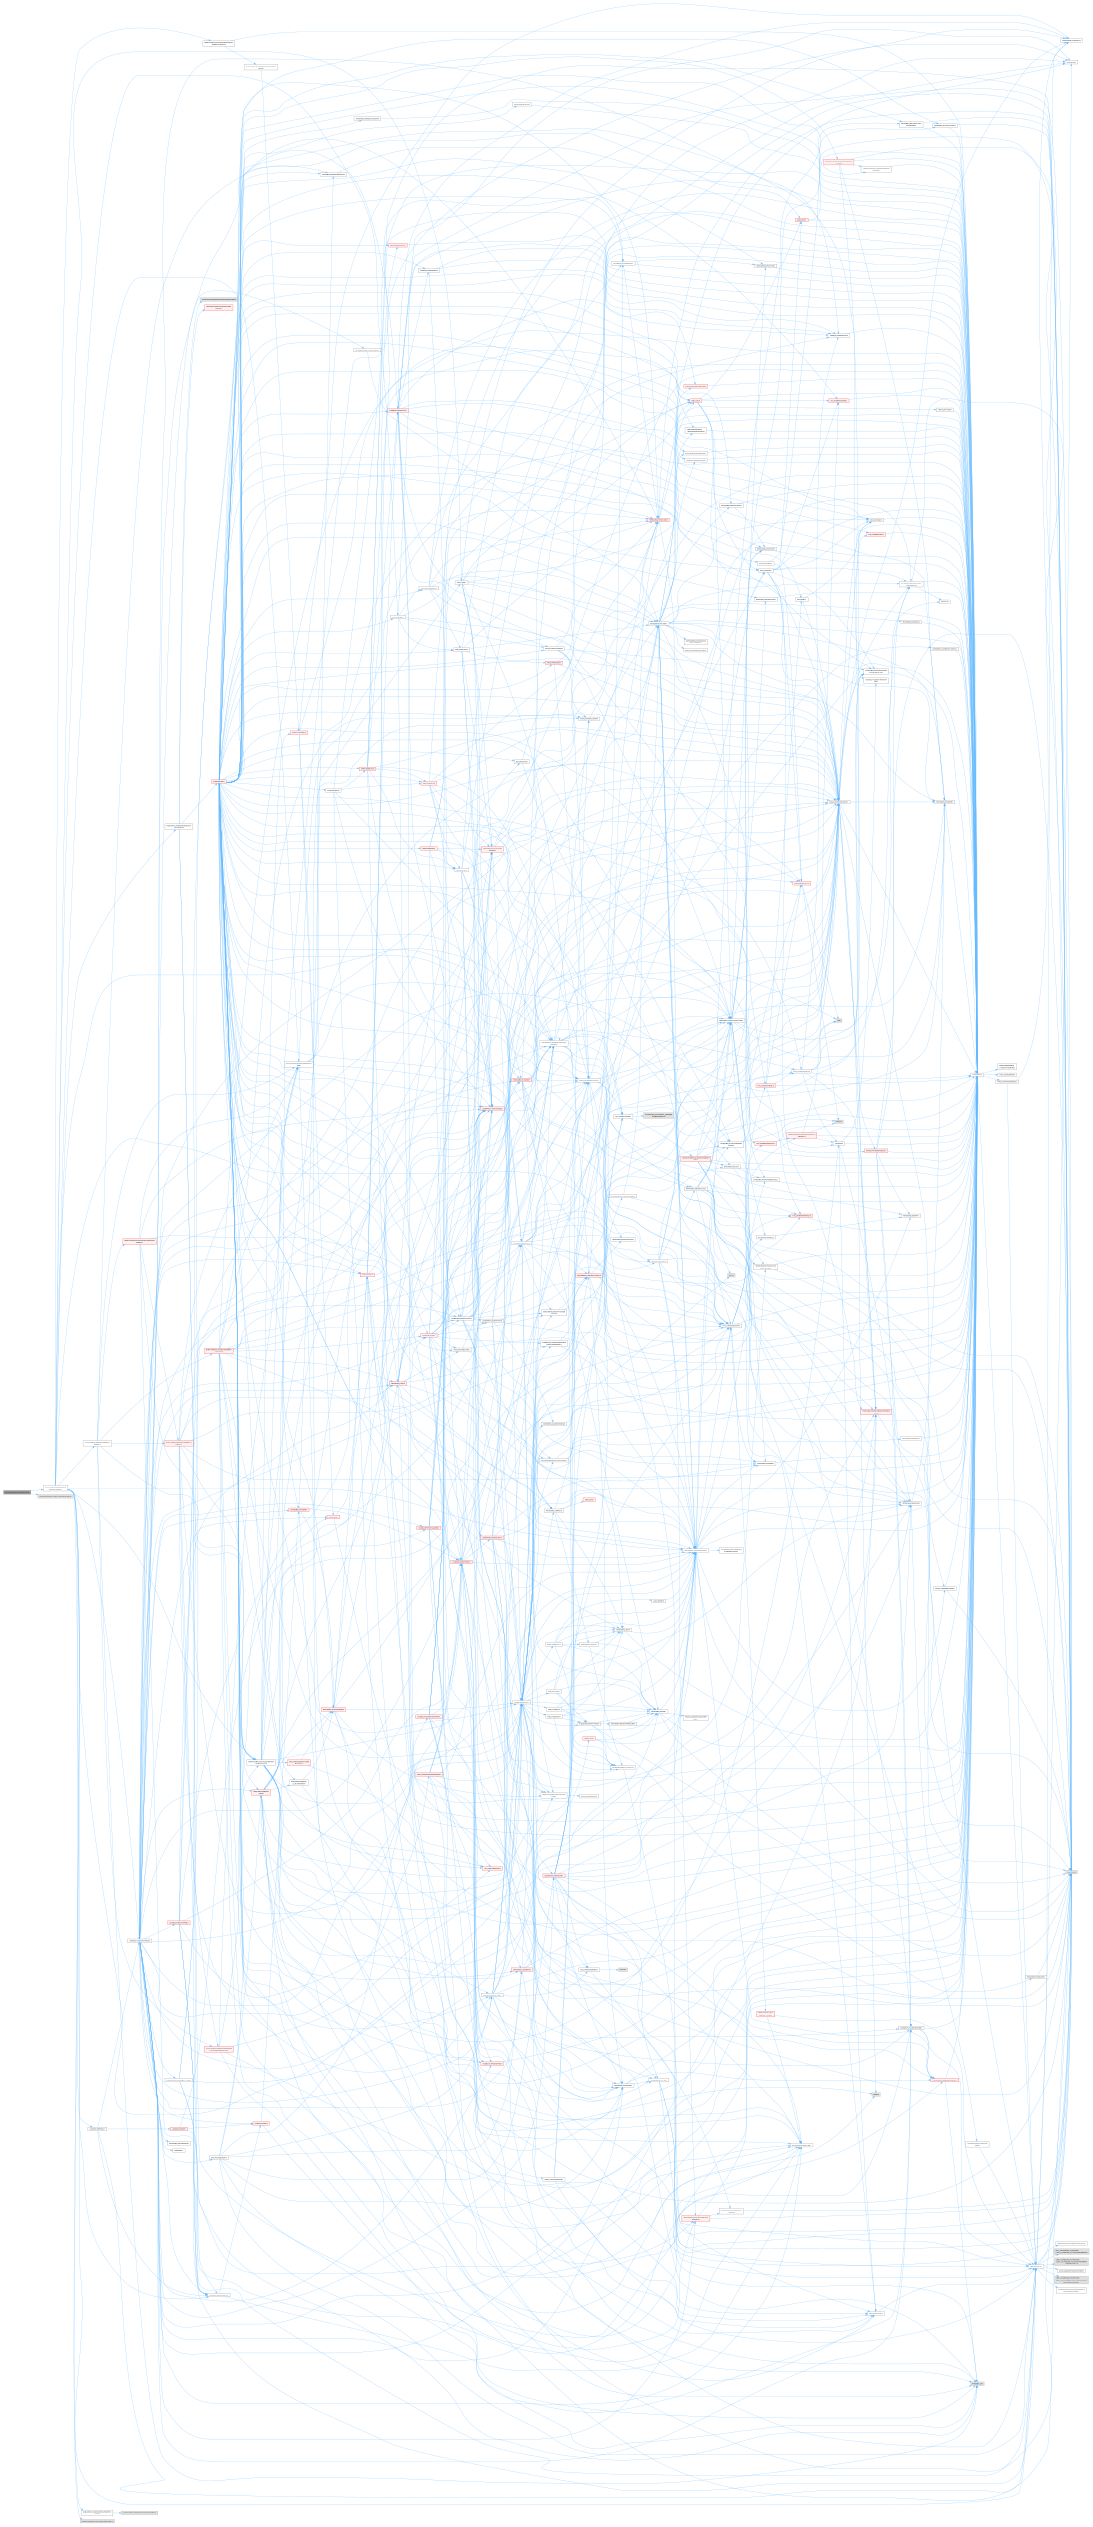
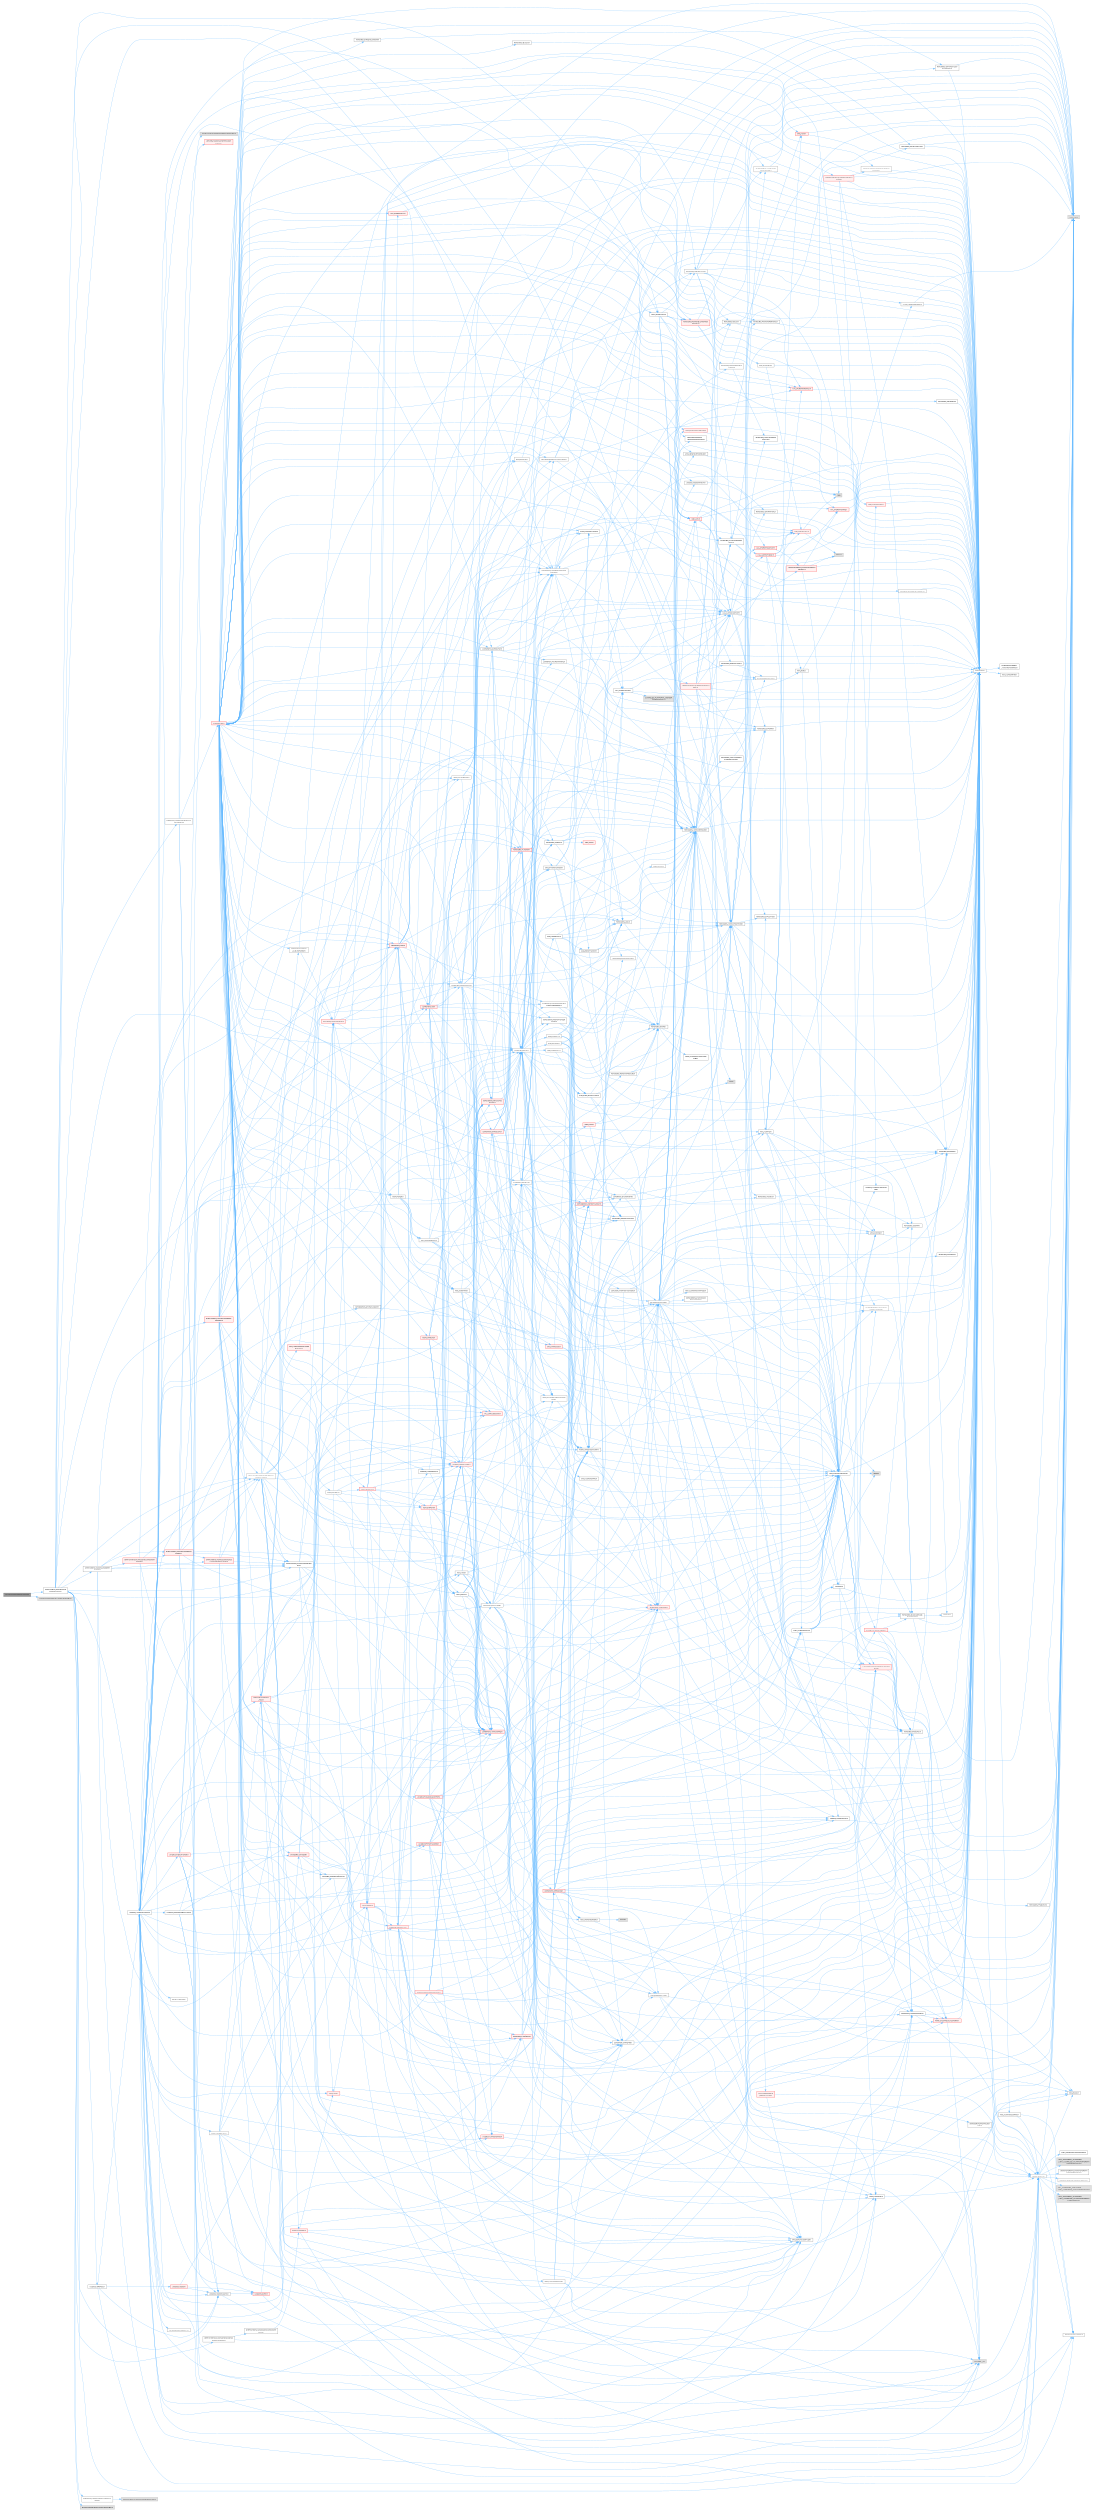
node "Hash/CityHash.h": removed
node "Templates/CopyQualifiers FromTo.h": added
node "IsIntegral.h": label "IsIntegral.h" -> "VerseTypesFwd.h"
